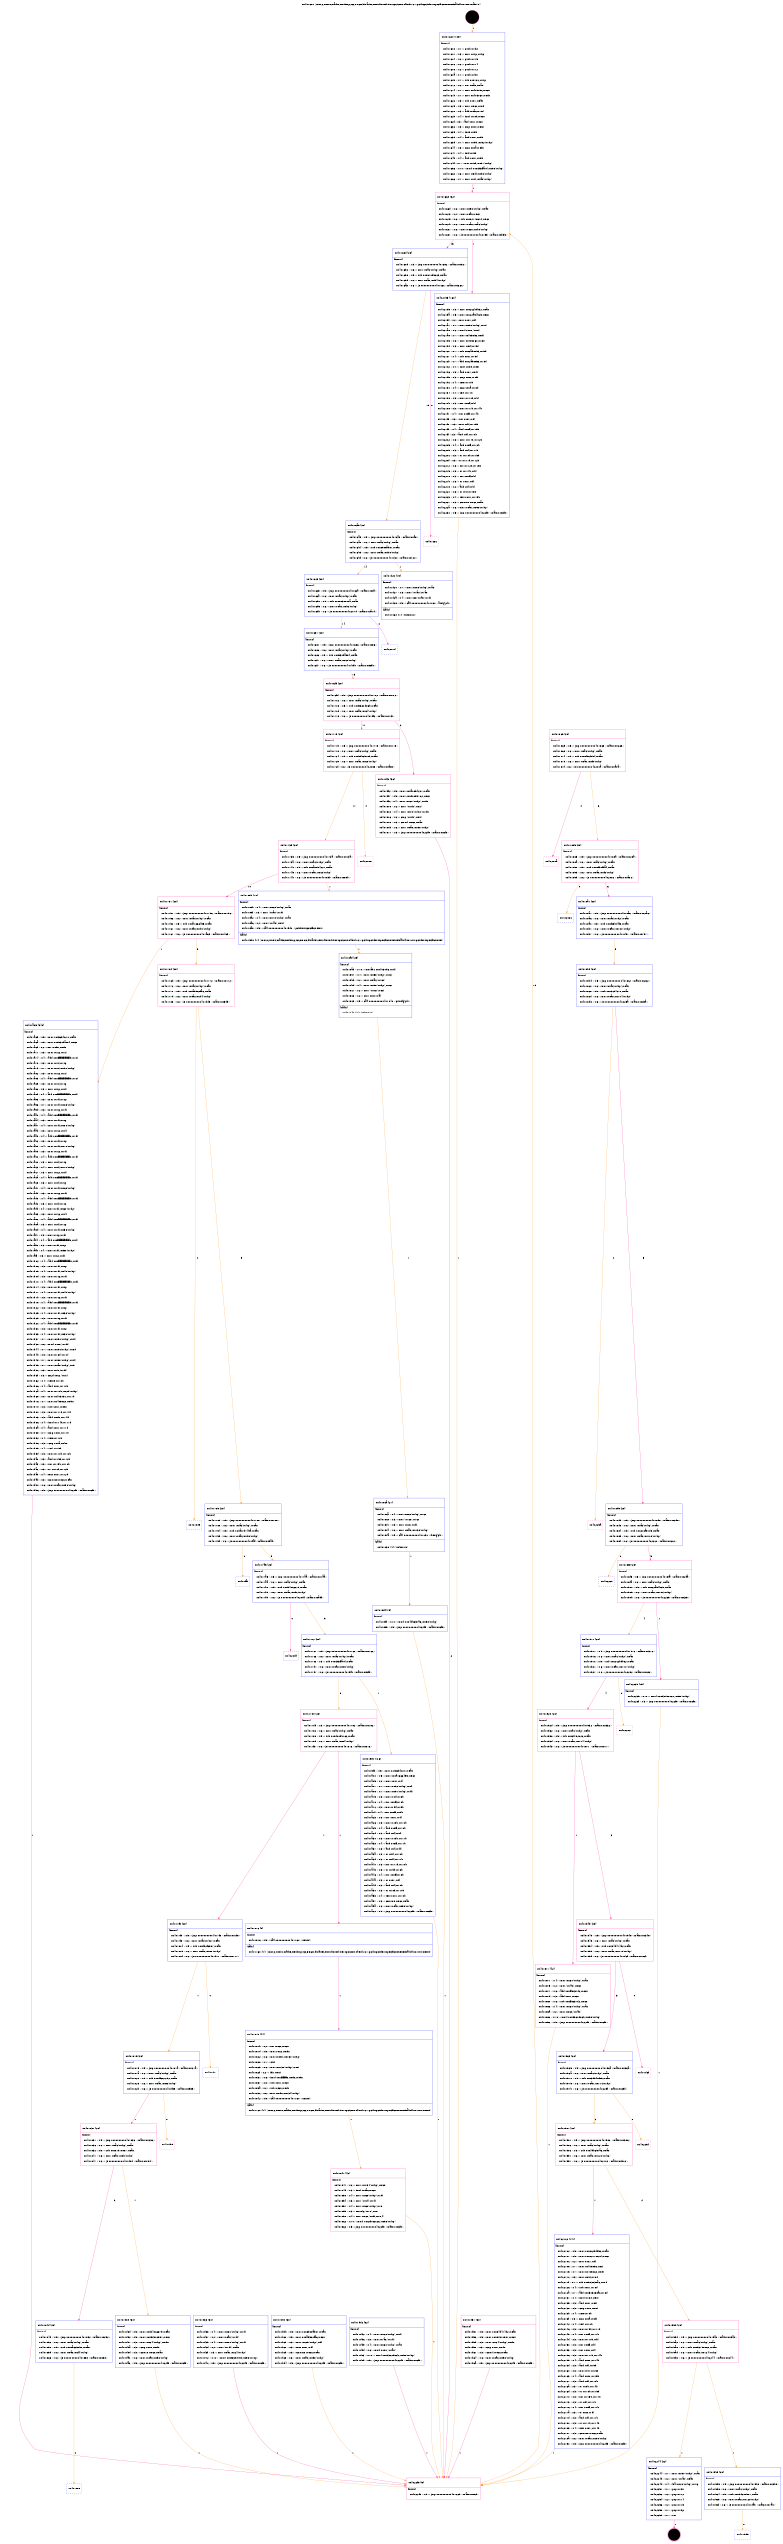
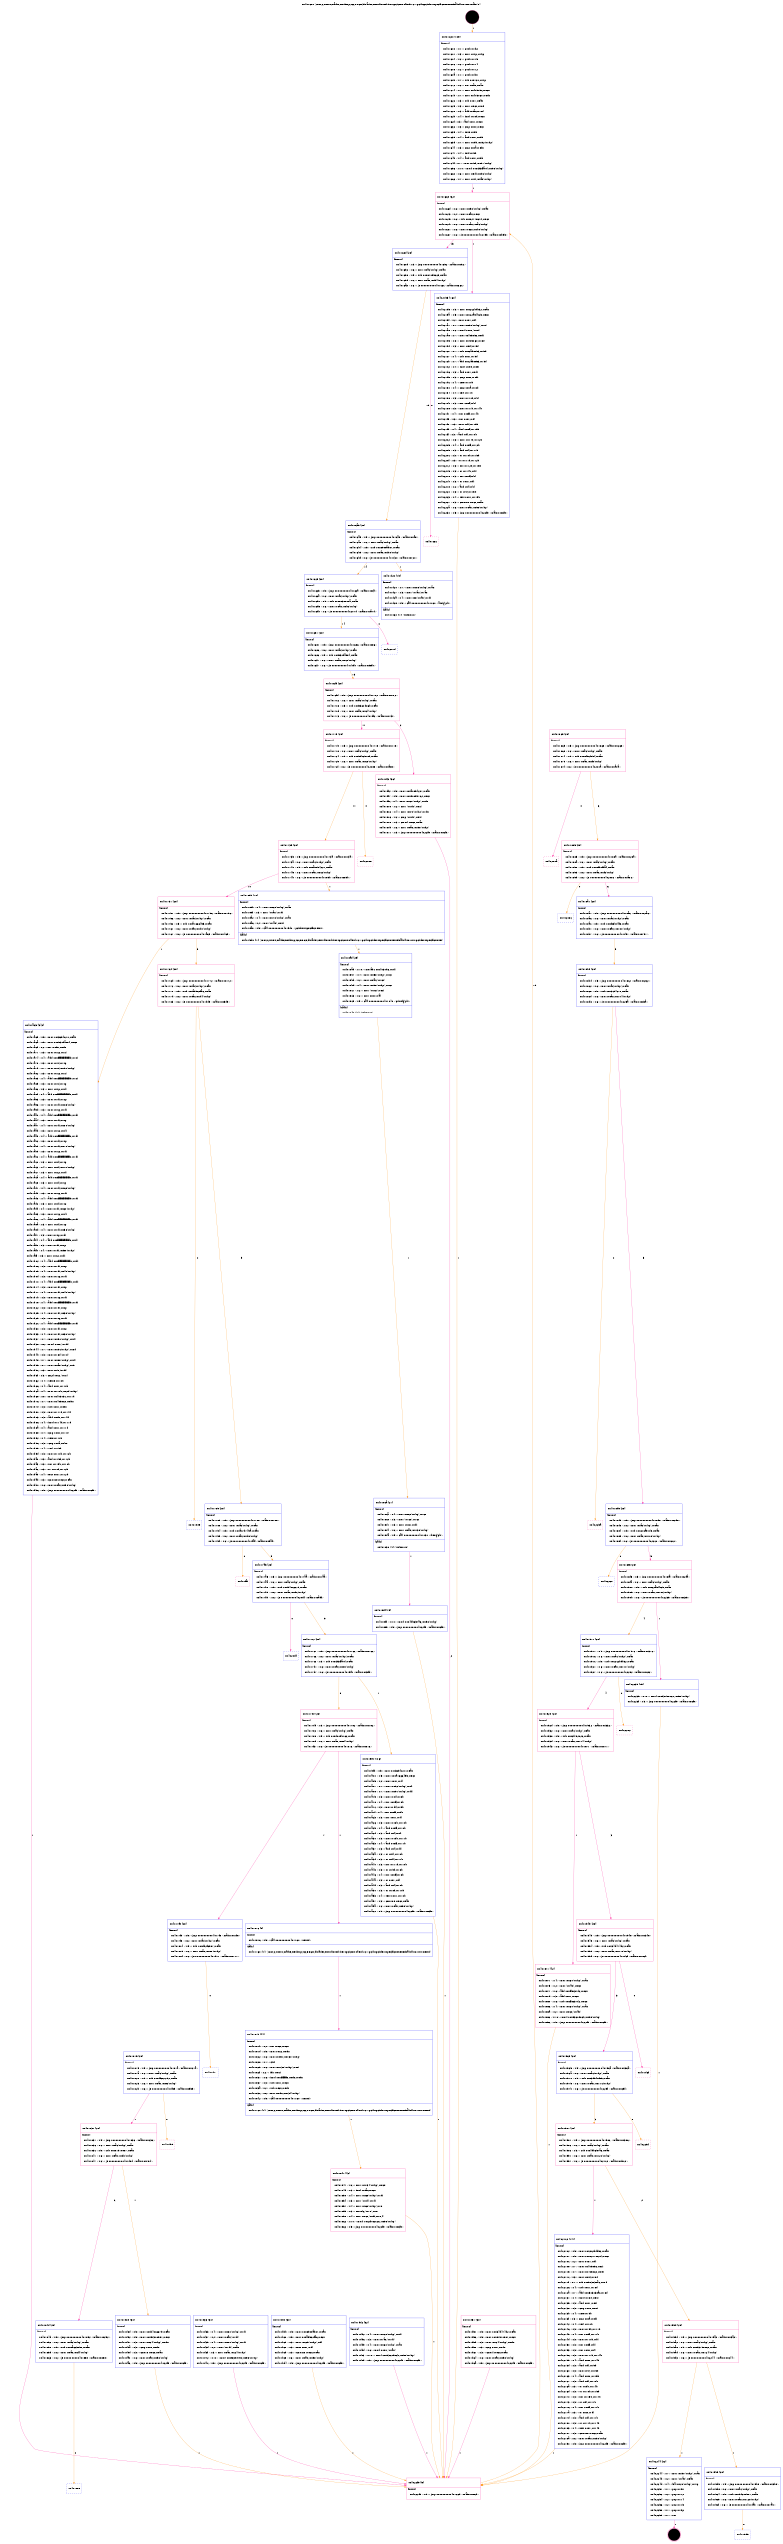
node "0x401faf": color blue -> deeppink
edge "0x4017f9 [28]" -> "0x401815 [28]": removed, label "7"
